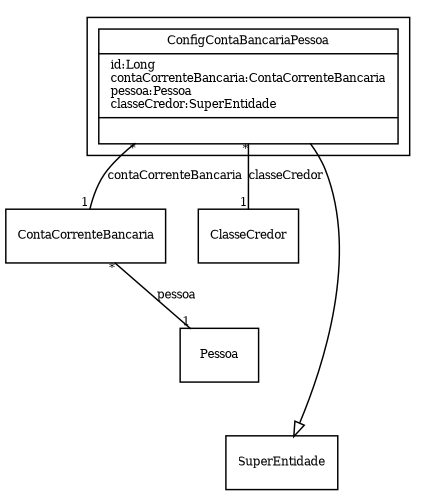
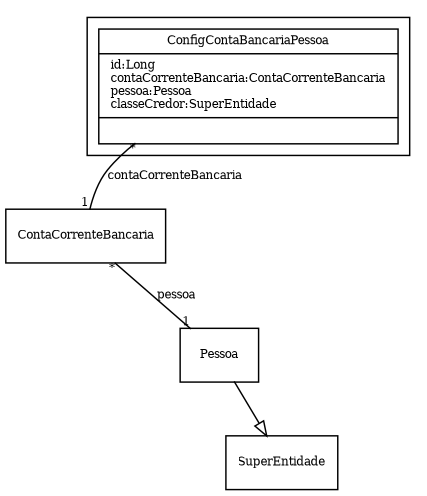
node "ClasseCredor": removed
edge "ConfigContaBancariaPessoa" -> "SuperEntidade": now "Pessoa" -> "SuperEntidade"
